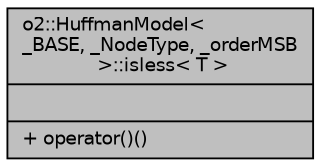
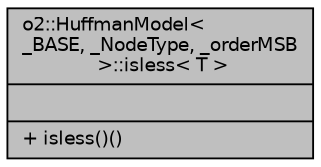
node "o2::HuffmanModel<": text "+ operator()()" -> "+ isless()()"
